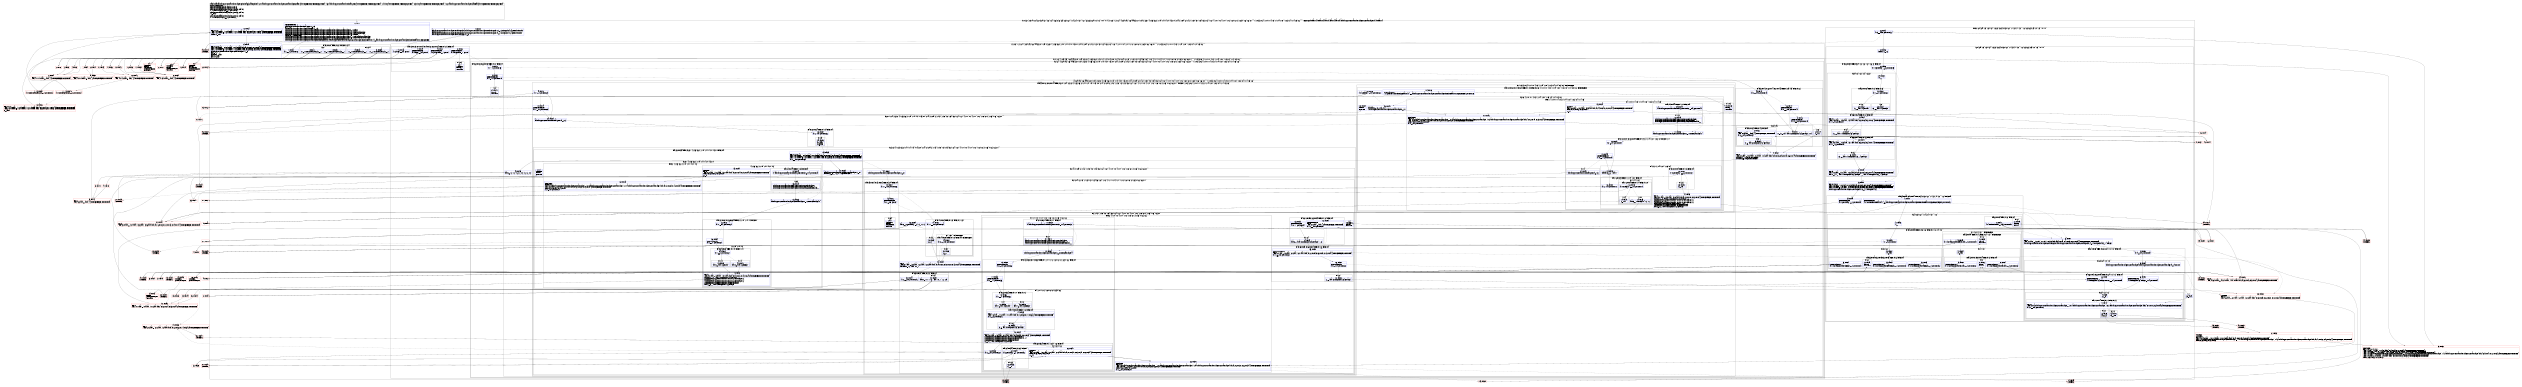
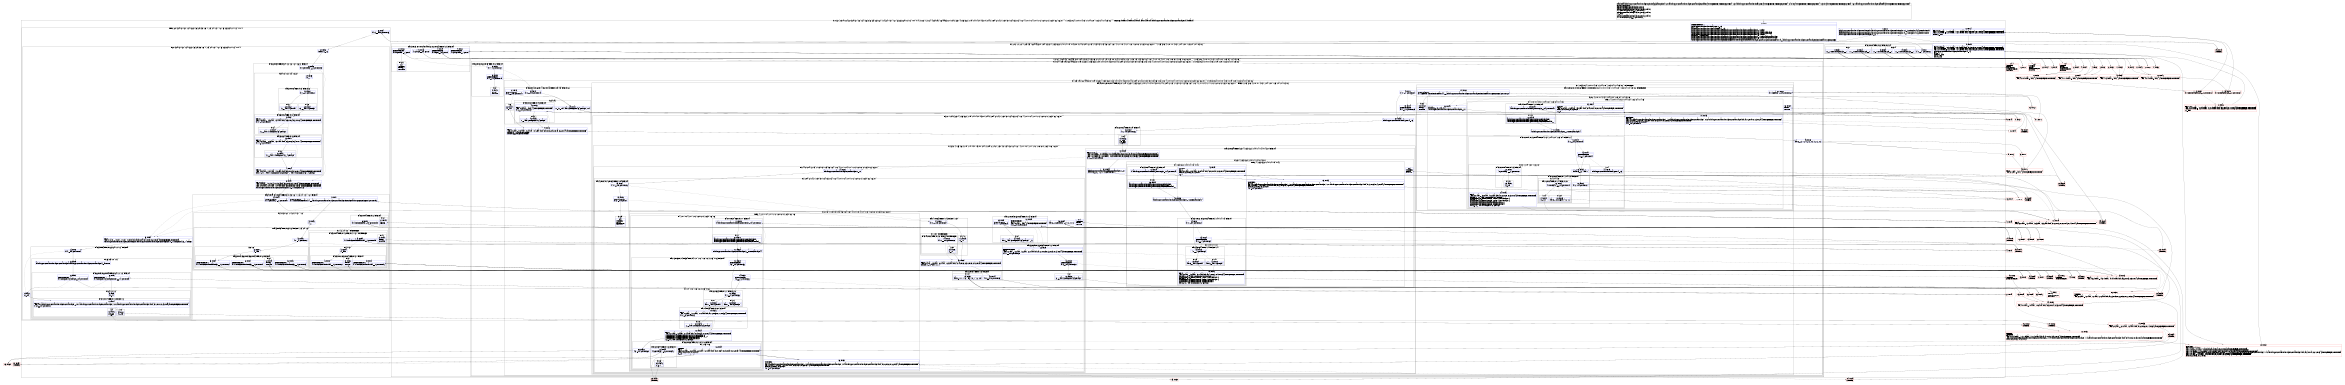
node "86: 0x0144": removed
node "132: 0x0245": text "ENTER: r2 r3" -> "PHI: r2 r3"
